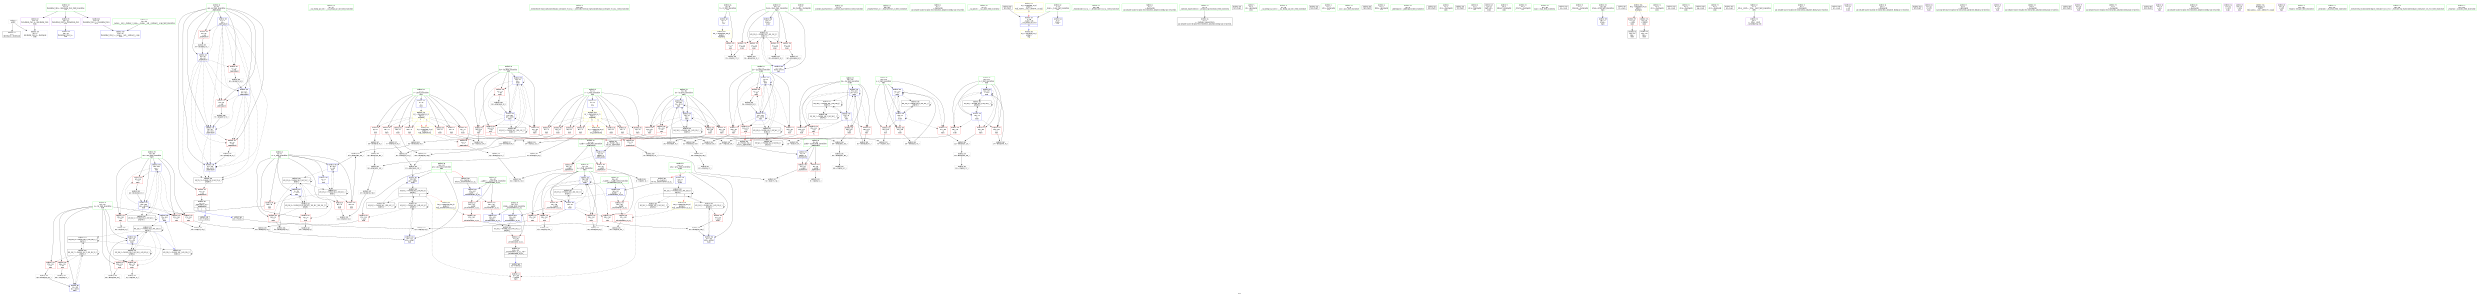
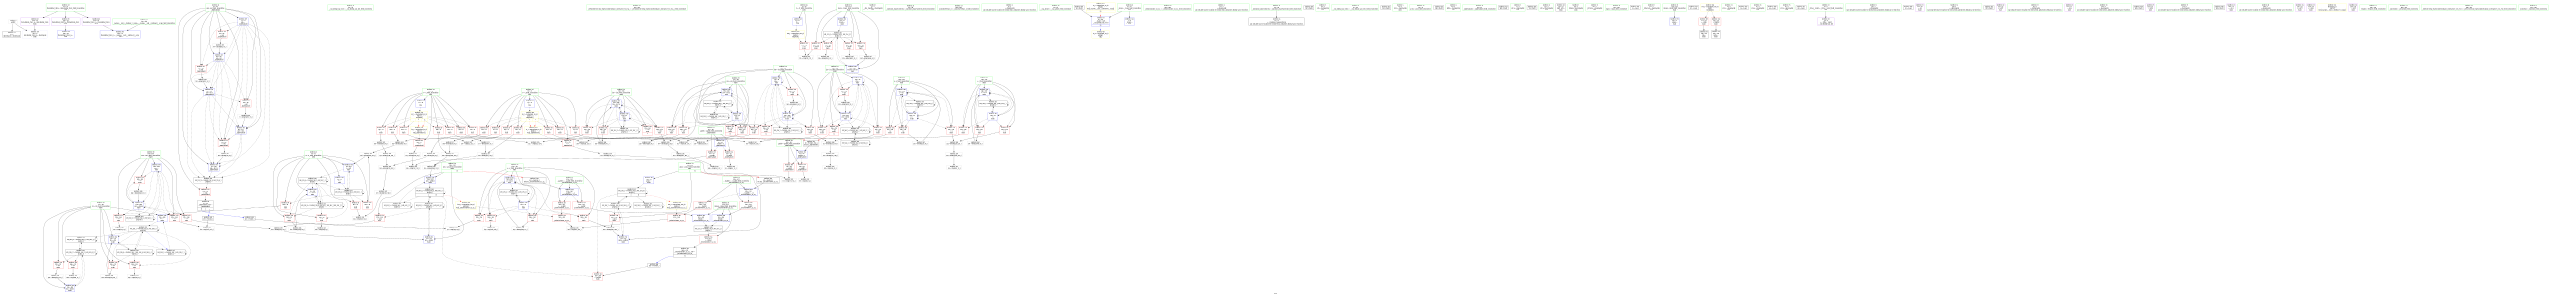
node "NodeID: 494": removed
